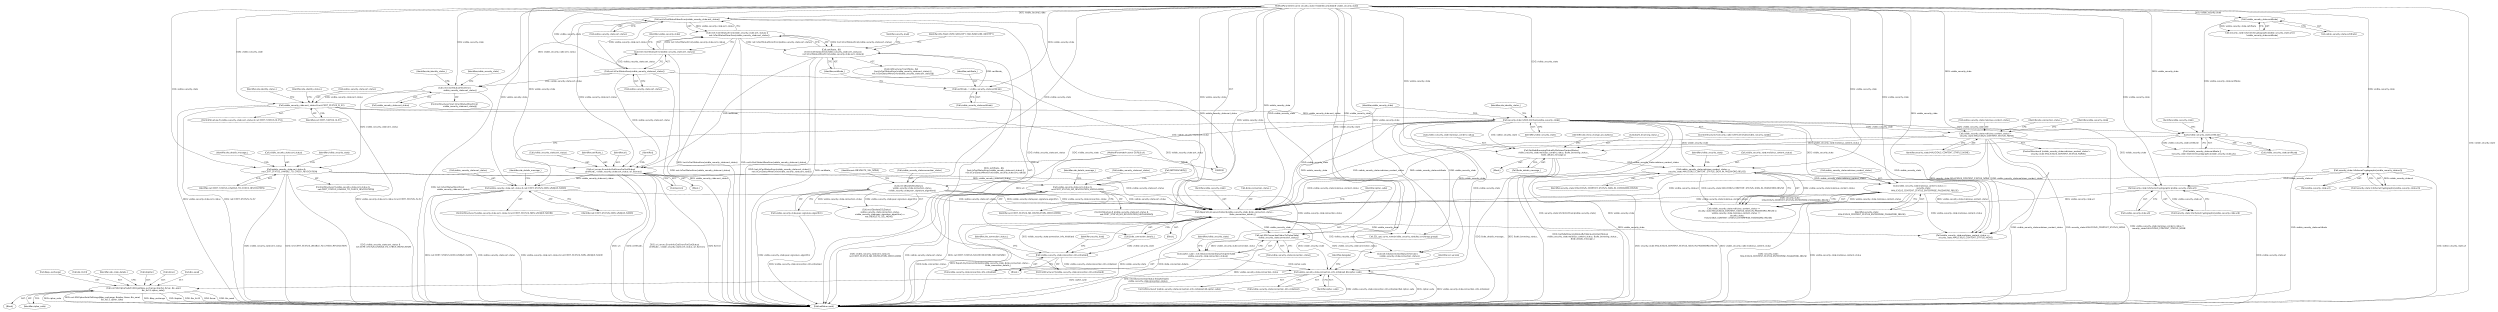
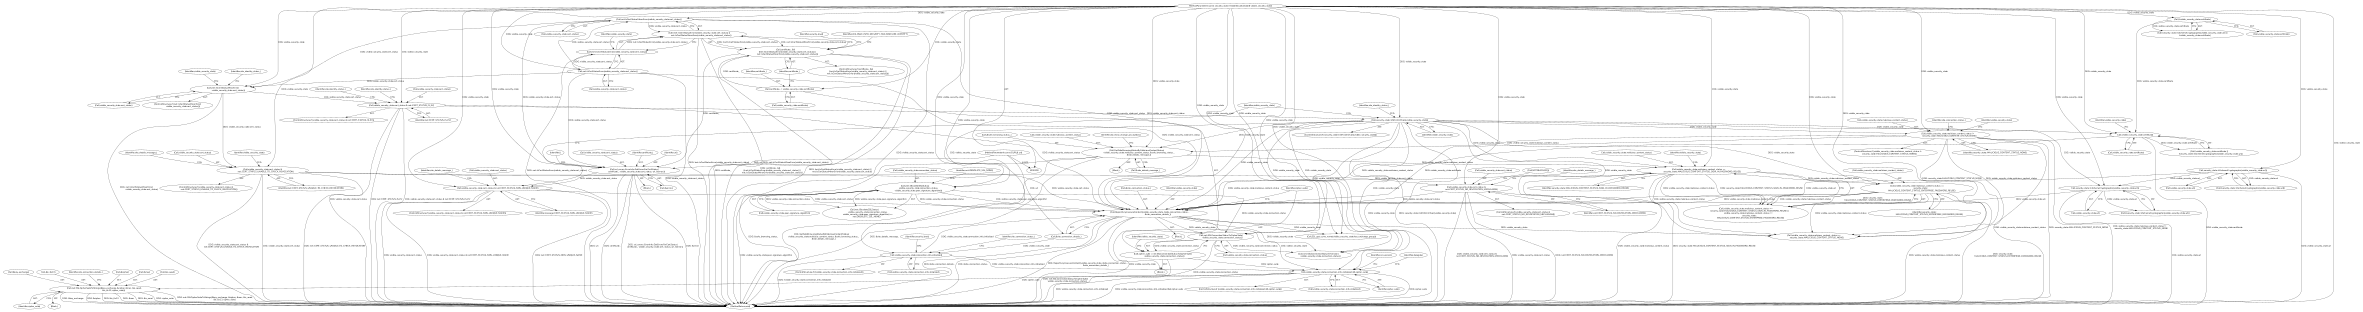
node "(Identifier,net::CERT_STATUS_NON_UNIQUE_NAME)": label "(Identifier,net::CERT_STATUS_NON_UNIQUE_NAME)" -> "(Identifier,message::CERT_STATUS_NON_UNIQUE_NAME)"
edge "(Call,visible_security_state.peer_signature_algorithm)" -> "(MethodReturn,void)": now "(Call,!visible_security_state.connection_info_initialized)" -> "(MethodReturn,void)"
node "(Identifier,site_state_details_)": label "(Identifier,site_state_details_)" -> "(Identifier,site_connection_details_)"
